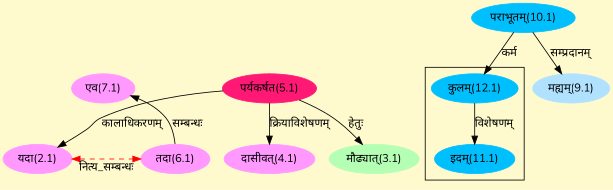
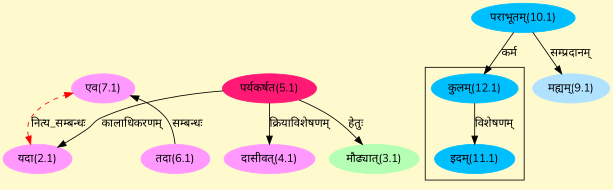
edge "यदा(2.1)" -- "तदा(6.1)": now "यदा(2.1)" -- "एव(7.1)"
